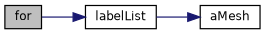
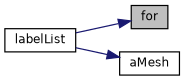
edge "for" -> "labelList": reversed
